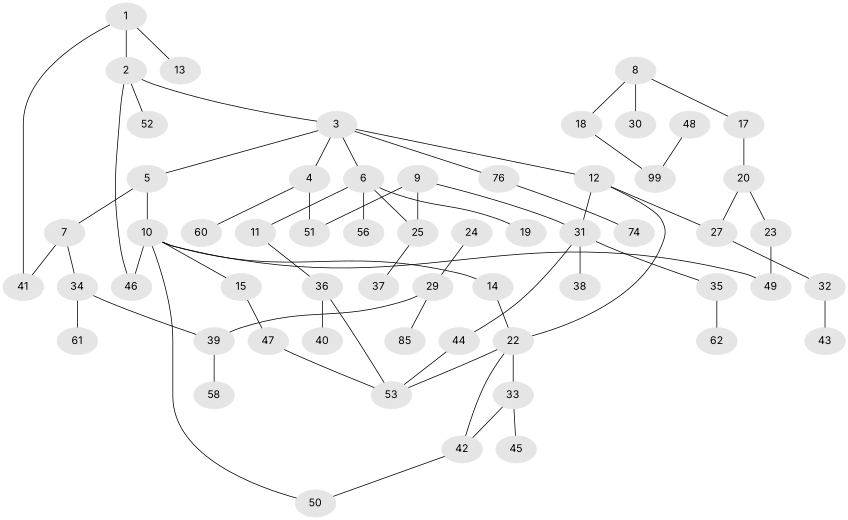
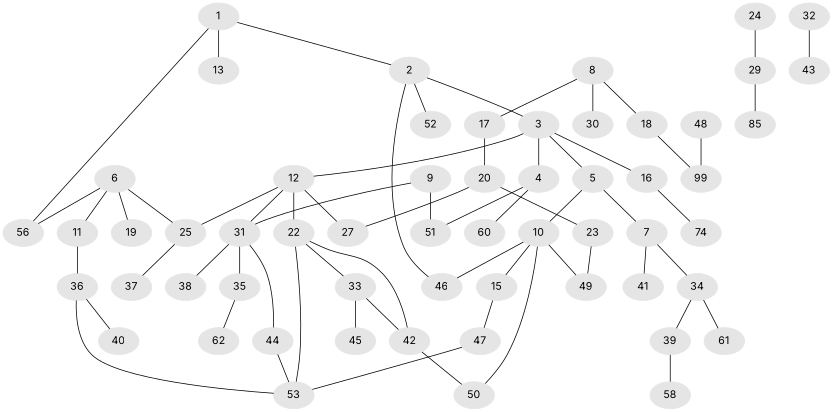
edge "1" -- "41": now "1" -- "56"
edge "3" -- "6": removed
node "76": label "76" -> "16"
edge "9" -- "25": now "12" -- "25"
edge "27" -- "32": removed
node "14": removed
edge "29" -- "39": removed
